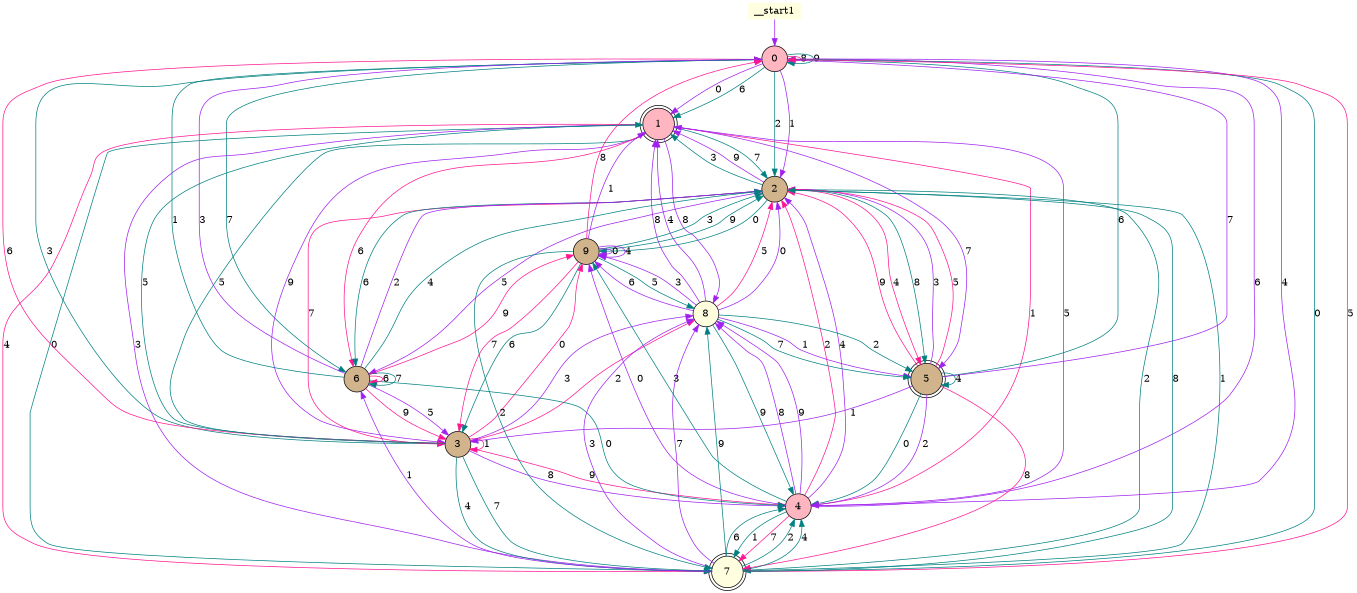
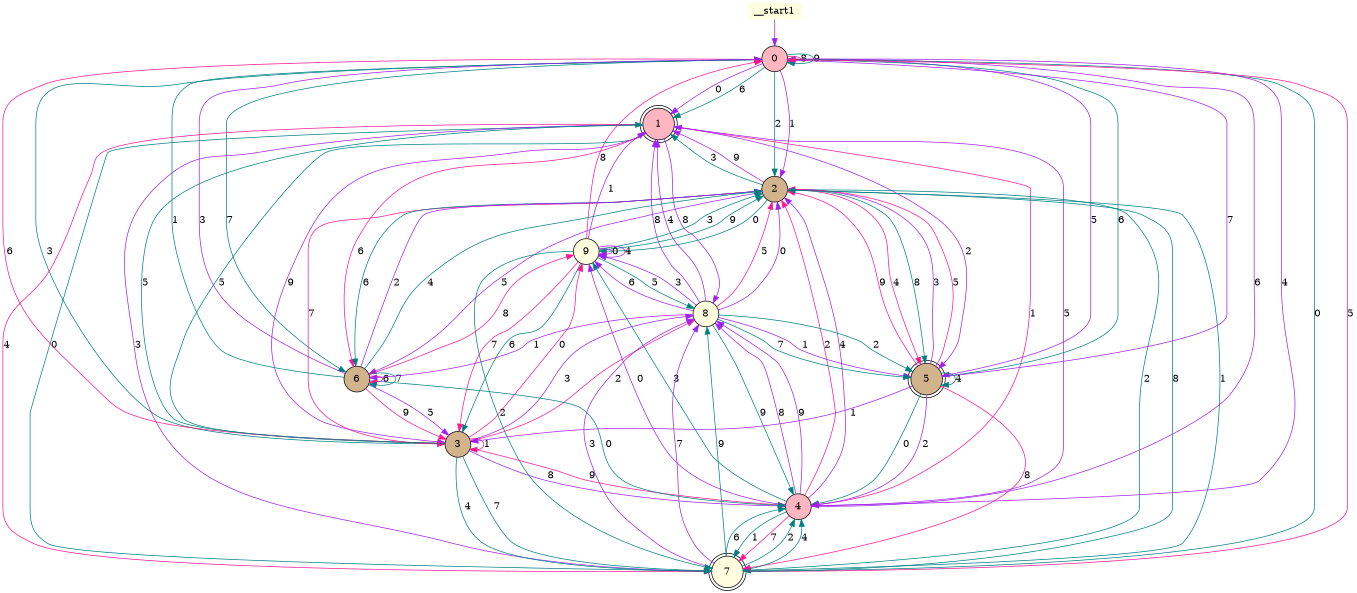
edge "0" -> "5": added, label "5"
edge "1" -> "2": removed, label "7"
node "9": fillcolor tan -> lightyellow
edge "1" -> "5": label "7" -> "2"
edge "6" -> "9": label "9" -> "8"
edge "7" -> "6": now "8" -> "6"
